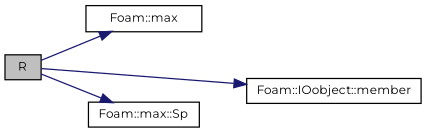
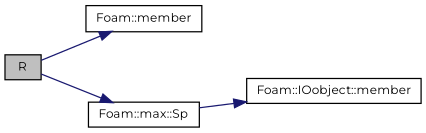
node "Foam::max": label "Foam::max" -> "Foam::member"
edge "R" -> "Foam::IOobject::member": now "Foam::max::Sp" -> "Foam::IOobject::member"
